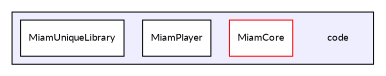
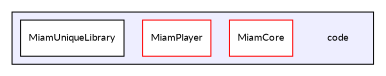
node "MiamPlayer": color black -> red
